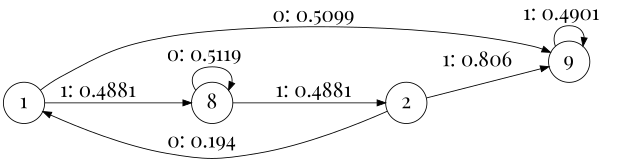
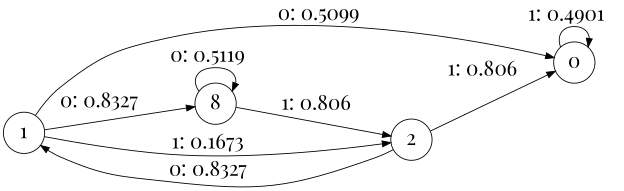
node "9": label "9" -> "0"
edge "1" -> "8": label "1: 0.4881   " -> "0: 0.8327   "
edge "8" -> "2": label "1: 0.4881   " -> "1: 0.806    "
edge "2" -> "1": label "0: 0.194    " -> "0: 0.8327   "
edge "1" -> "2": added, label "1: 0.1673"
